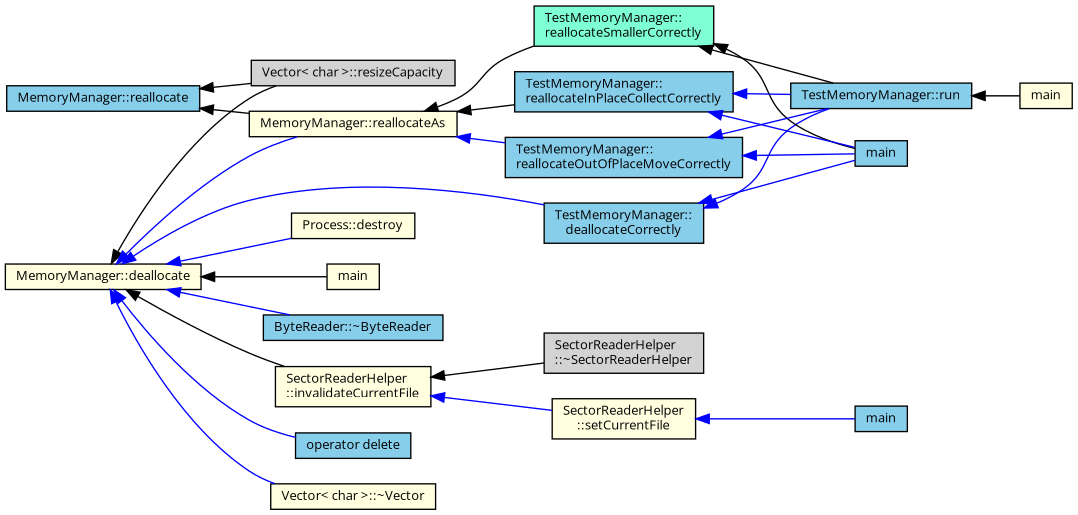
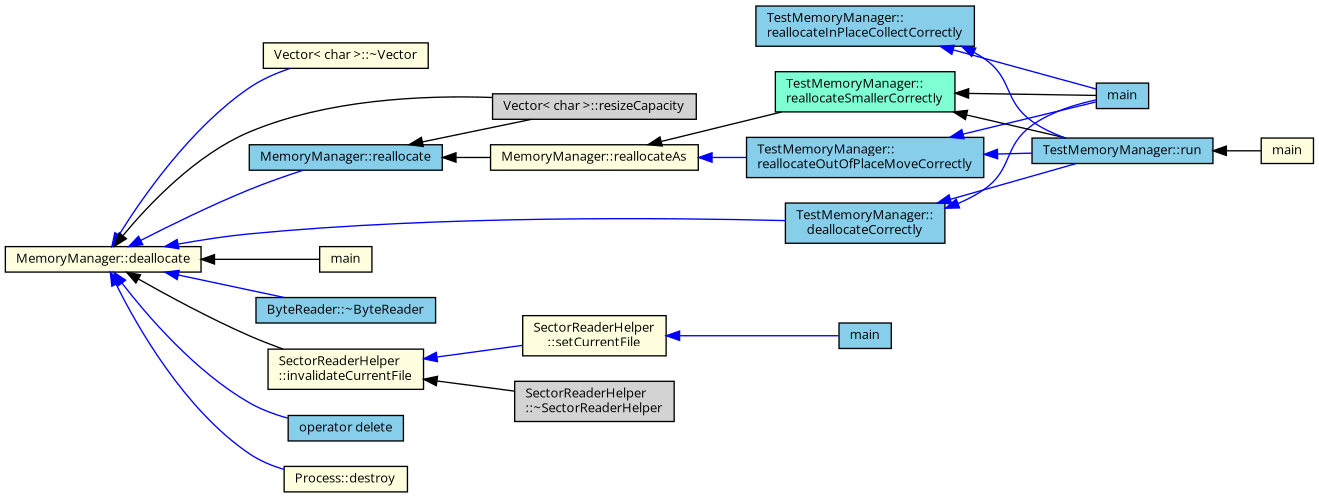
edge "TestMemoryManager:: reallocateInPlaceCollectCorrectly" -> "MemoryManager::reallocateAs": removed
edge "MemoryManager::reallocateAs" -> "MemoryManager::deallocate": now "MemoryManager::reallocate" -> "MemoryManager::deallocate"
